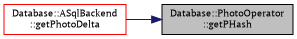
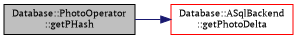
edge "Database::ASqlBackend ::getPhotoDelta" -> "Database::PhotoOperator ::getPHash": reversed
